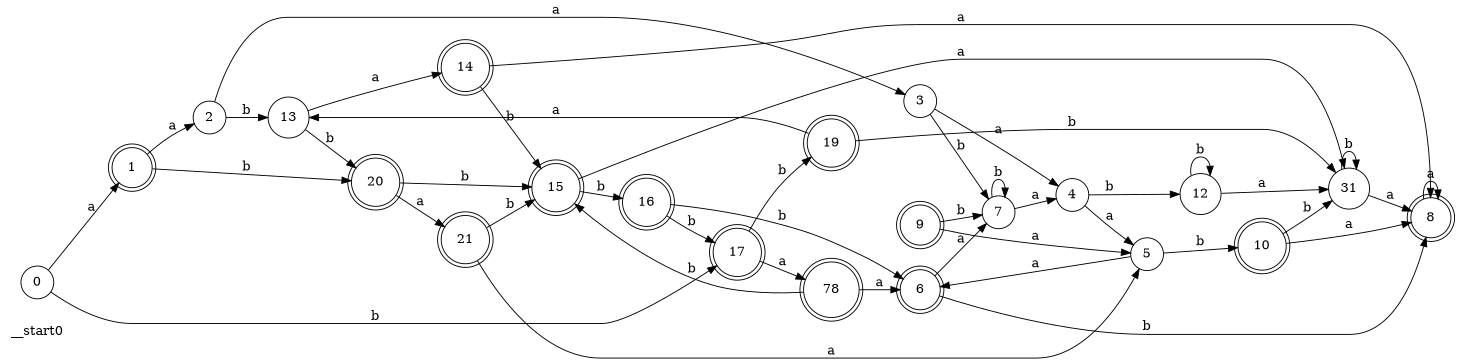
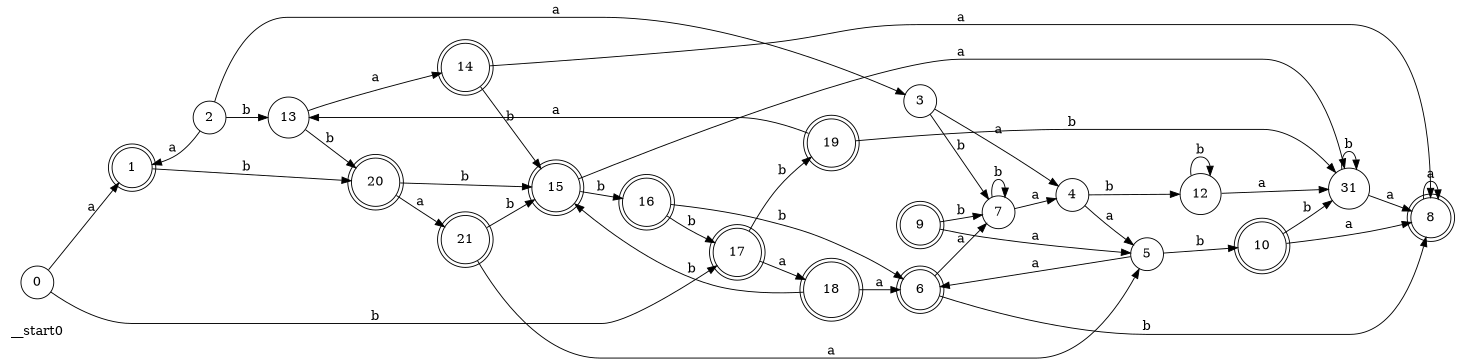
edge "1" -> "2": reversed
node "78": label "78" -> "18"
